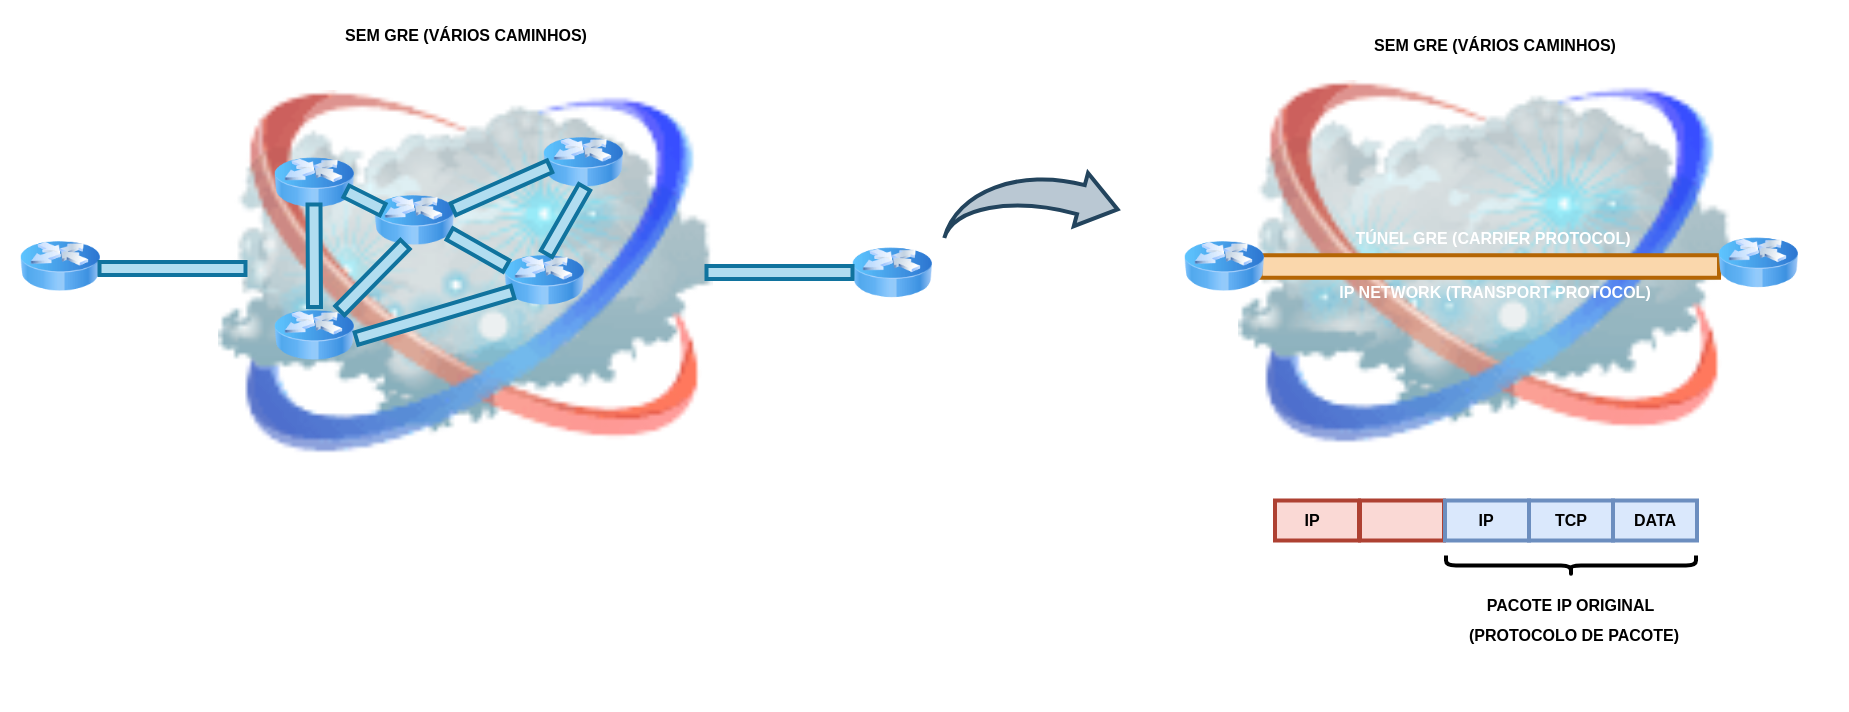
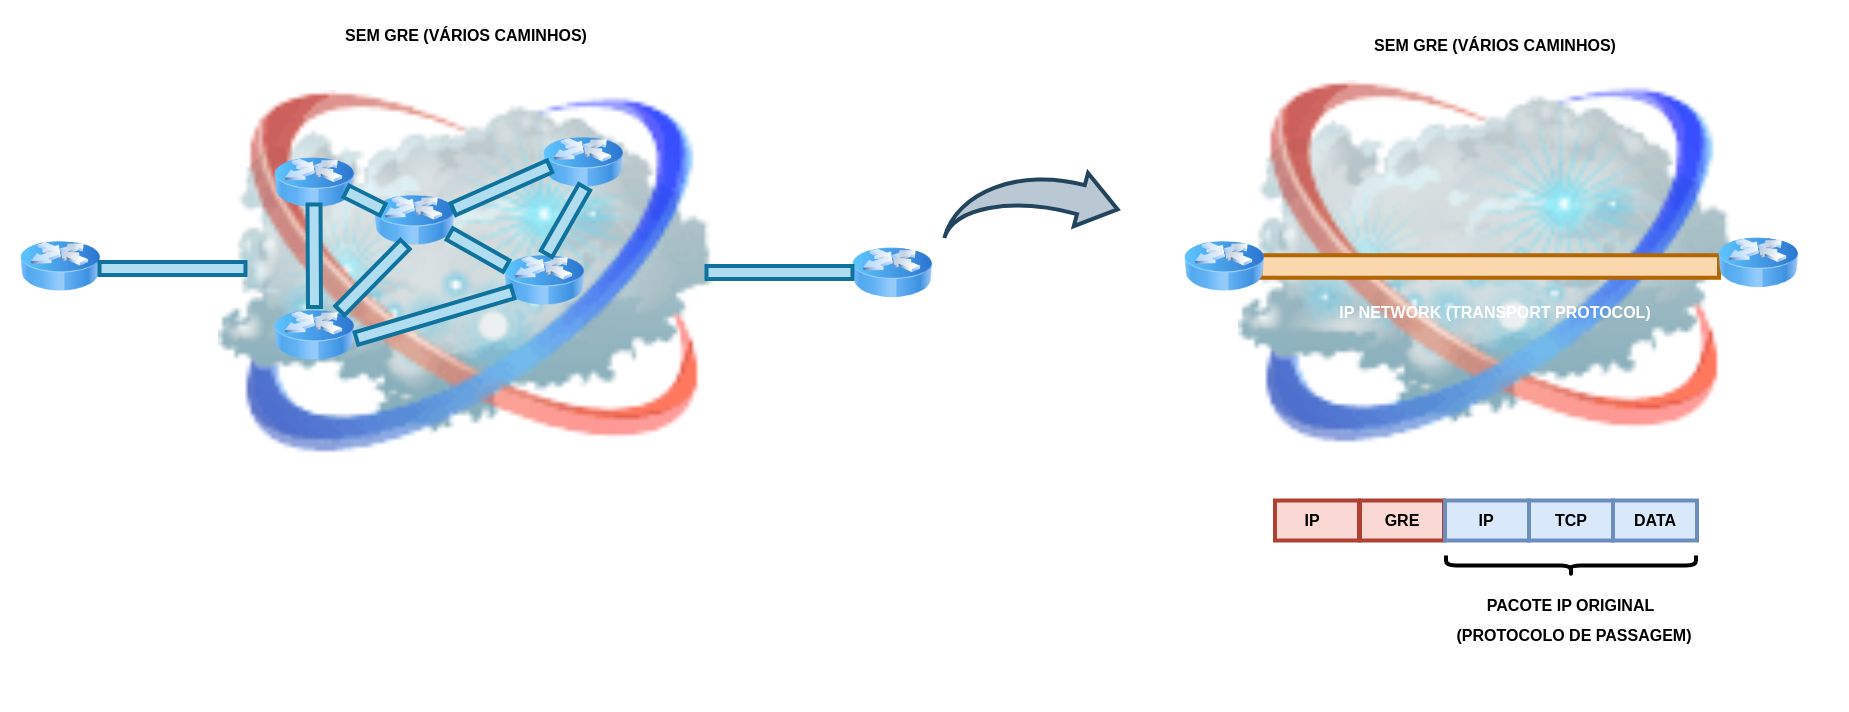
node "TÚNEL GRE (CARRIER PROTOCOL)": removed
node "IP NETWORK (TRANSPORT PROTOCOL)": moved (1496, 293) -> (1496, 313)
node "GRE": added
node "(PROTOCOLO DE PACOTE)": label "(PROTOCOLO DE PACOTE)" -> "(PROTOCOLO DE PASSAGEM)"
